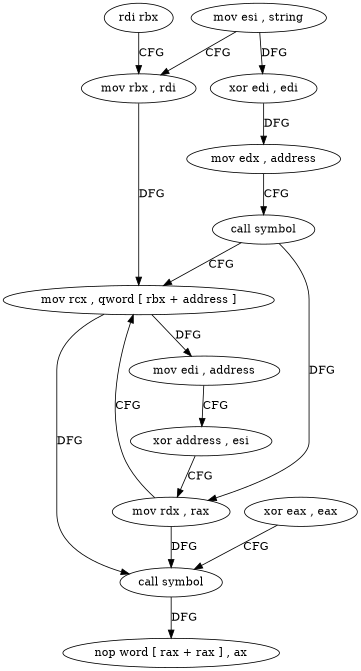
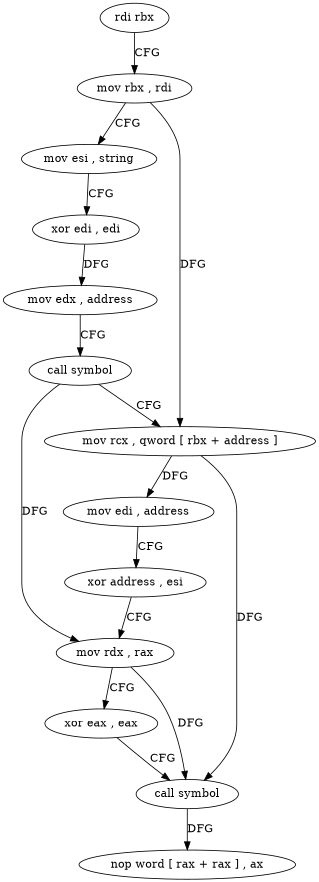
edge "mov esi , string" -> "mov rbx , rdi": reversed
edge "mov esi , string" -> "xor edi , edi": label "DFG" -> "CFG"
edge "mov rdx , rax" -> "mov rcx , qword [ rbx + address ]": now "mov rdx , rax" -> "xor eax , eax"
